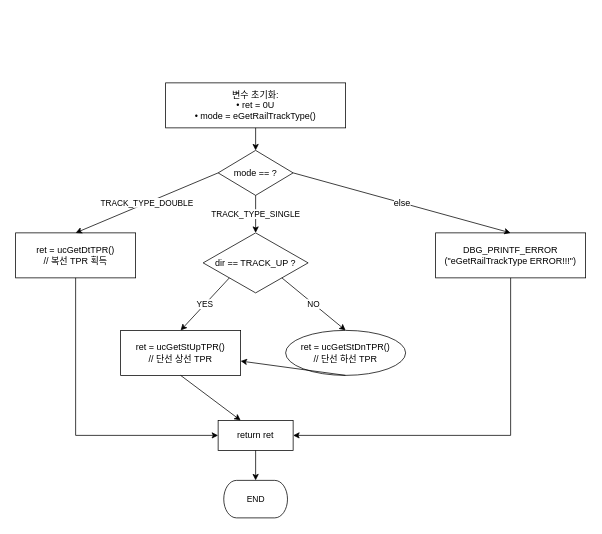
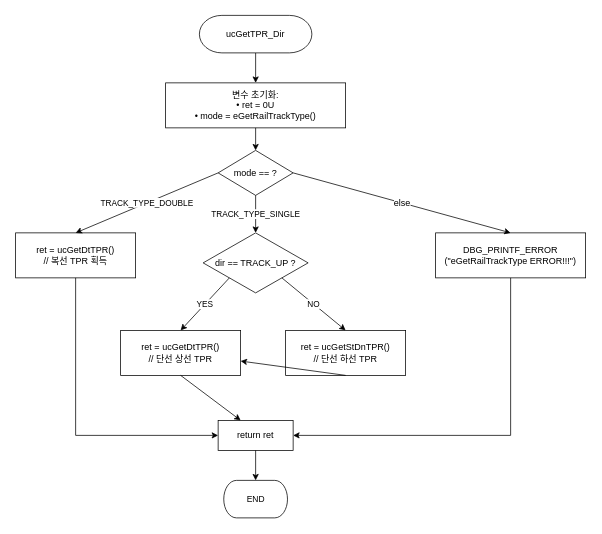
node "ucGetTPR_Dir": added
edge "ucGetTPR_Dir" -> "변수 초기화: • ret = 0U • mode = eGetRailTrackType()": added
node "ret = ucGetStUpTPR() // 단선 상선 TPR": label "ret = ucGetStUpTPR() // 단선 상선 TPR" -> "ret = ucGetDtTPR() // 단선 상선 TPR"
node "ret = ucGetStDnTPR() // 단선 하선 TPR": shape ellipse -> rectangle
